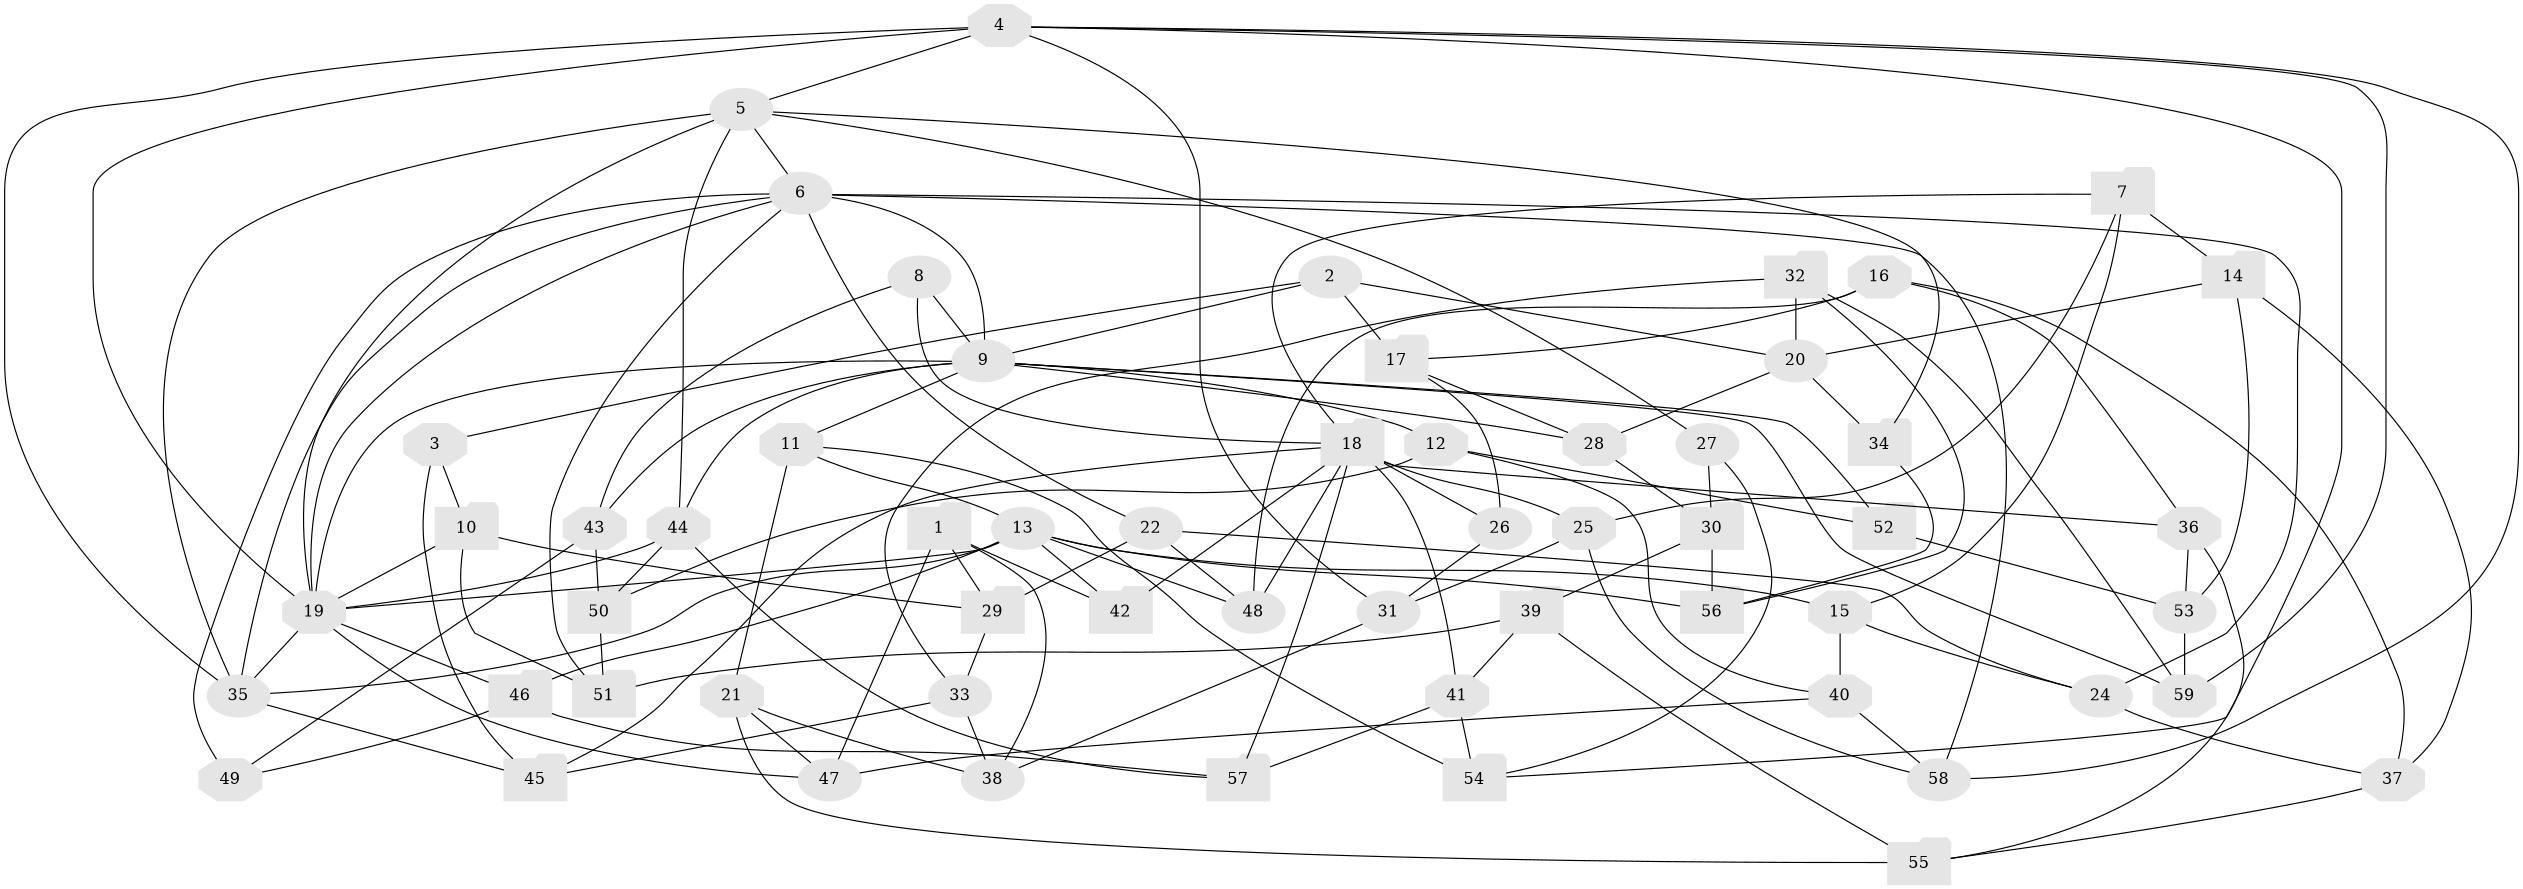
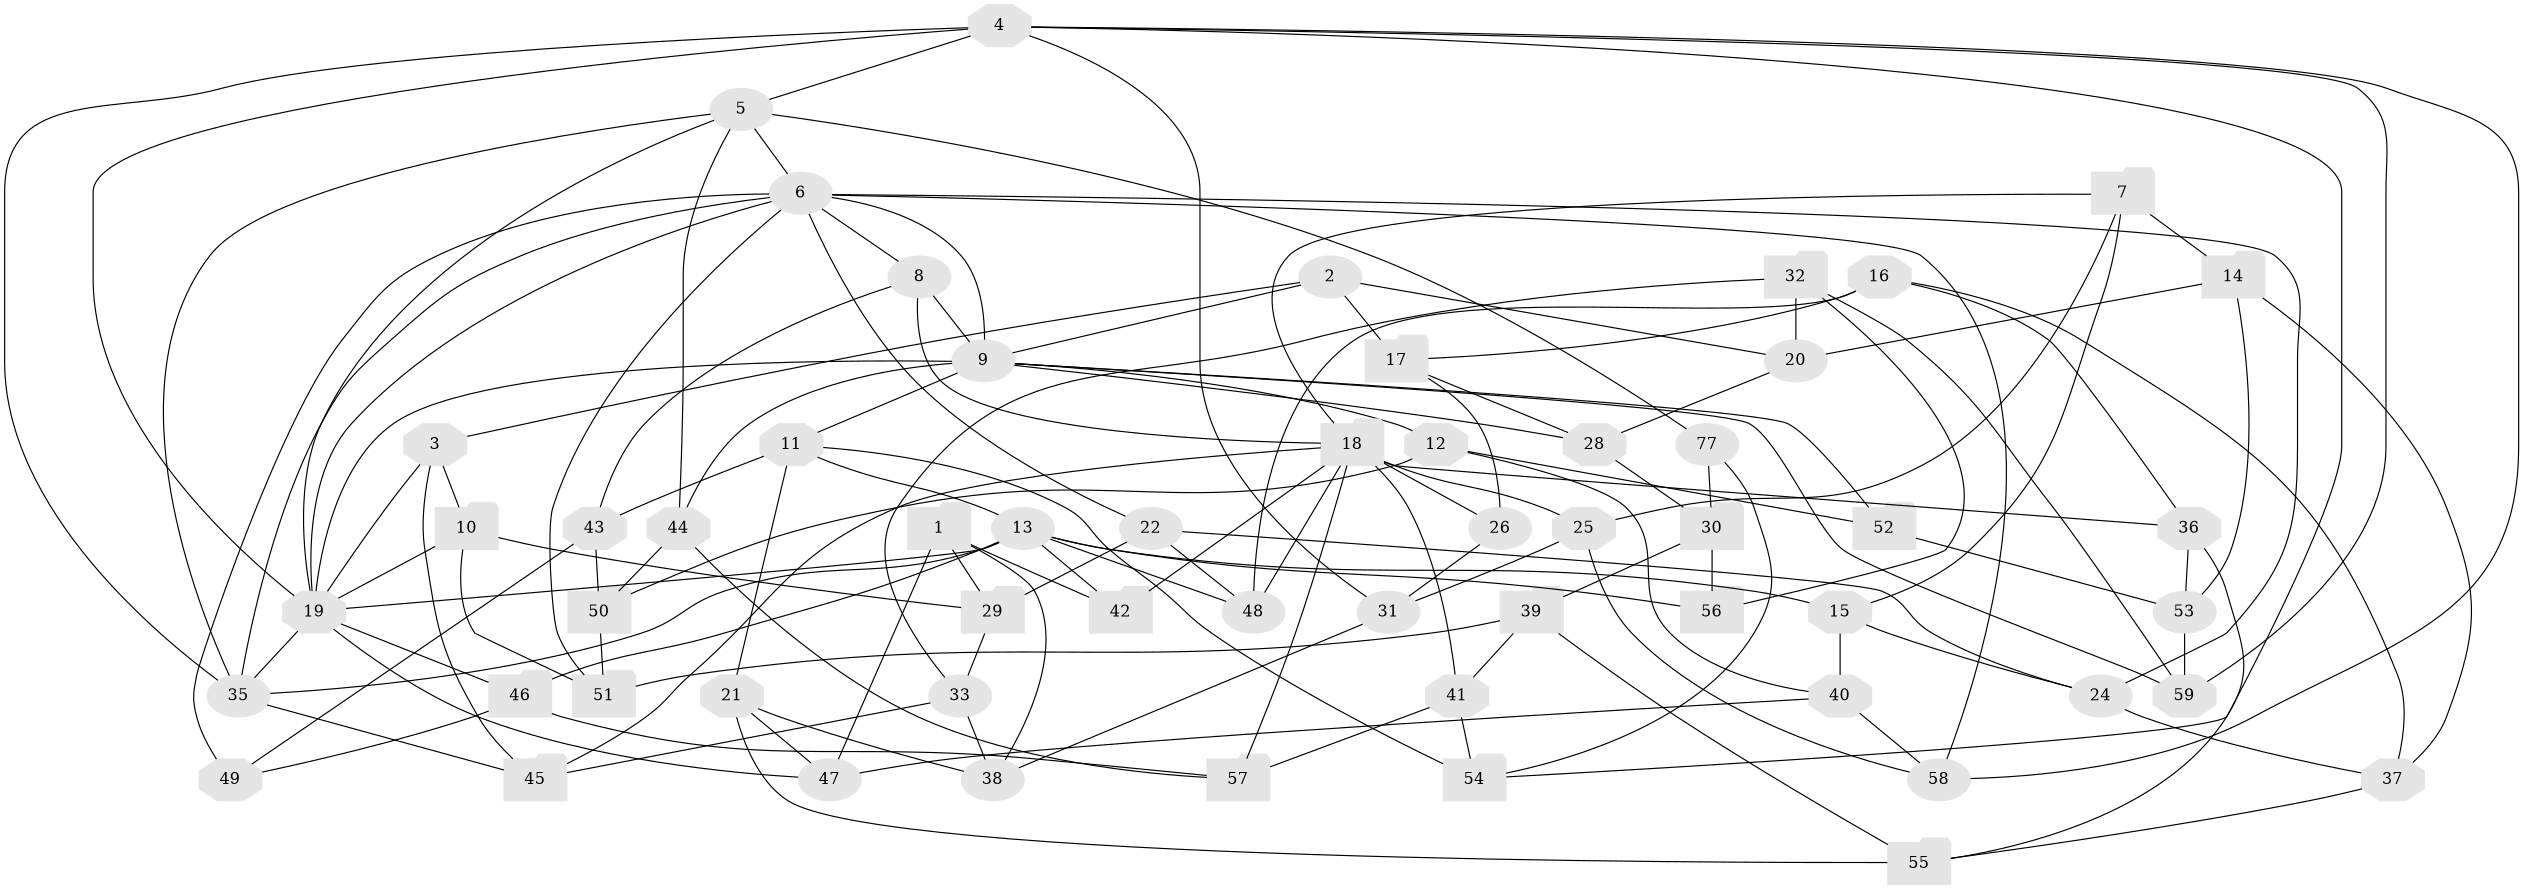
edge "6" -- "8": added
edge "9" -- "43": now "11" -- "43"
node "27": label "27" -> "77"
node "34": removed
edge "44" -- "19": now "3" -- "19"
